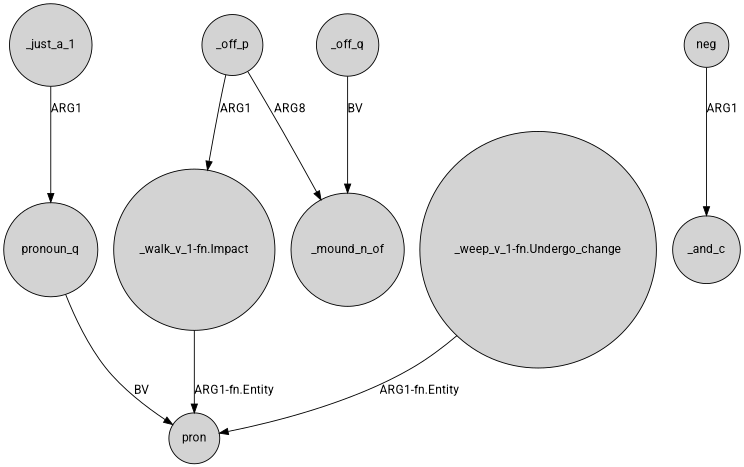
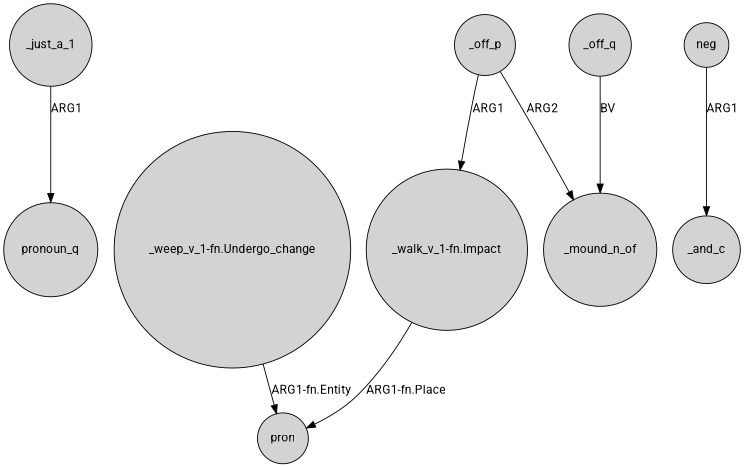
edge "_off_p" -> "_mound_n_of": label "ARG8" -> "ARG2"
edge "pronoun_q" -> "pron": removed, label "BV"
edge "_walk_v_1-fn.Impact" -> "pron": label "ARG1-fn.Entity" -> "ARG1-fn.Place"
